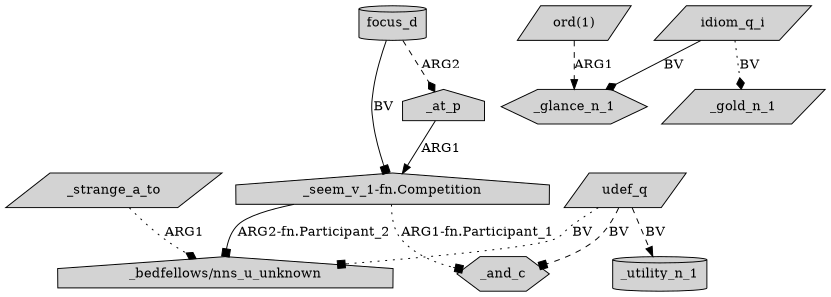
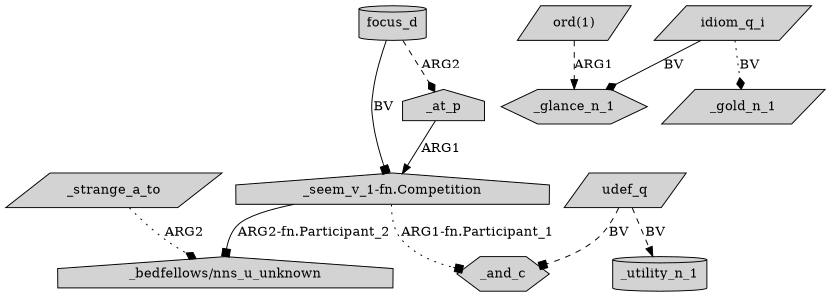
edge "_strange_a_to" -> "_bedfellows/nns_u_unknown": label "ARG1" -> "ARG2"
edge "udef_q" -> "_bedfellows/nns_u_unknown": removed, label "BV"
